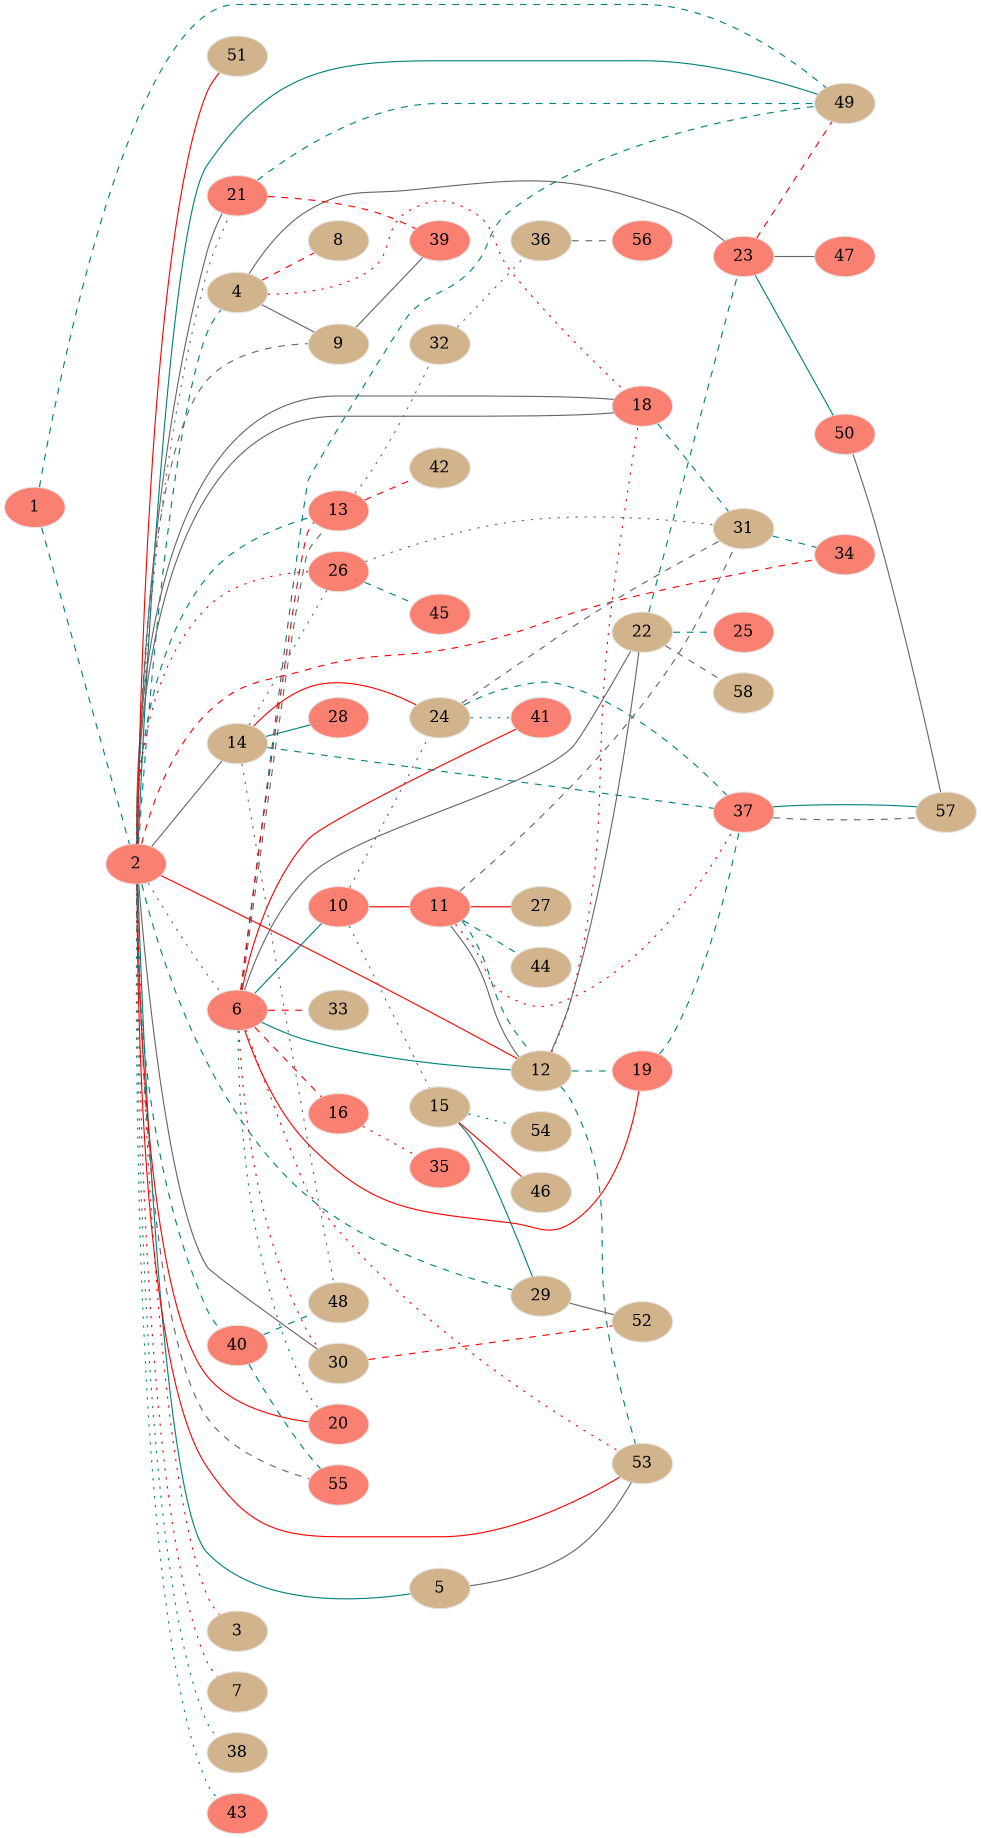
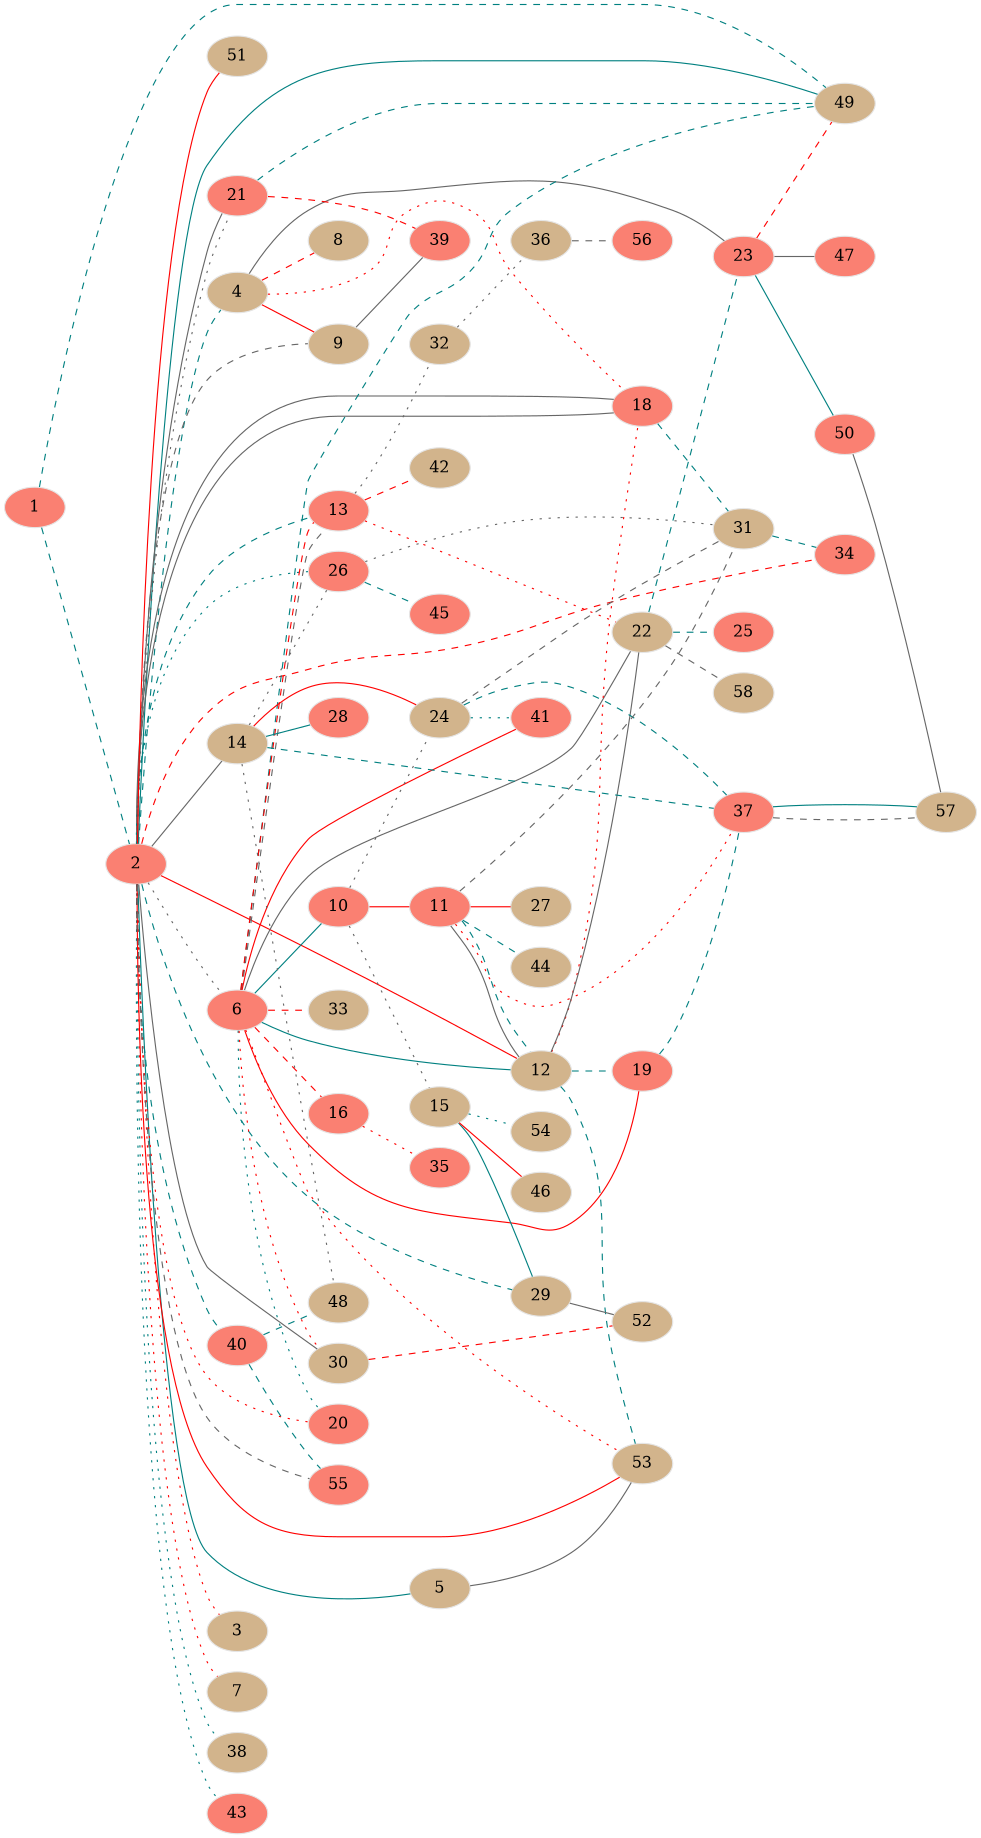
edge "4" -- "9": color gray40 -> red
edge "13" -- "22": added
edge "26" -- "2": color red -> teal
edge "2" -- "20": style solid -> dotted
